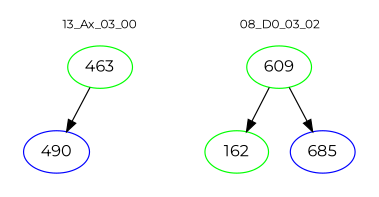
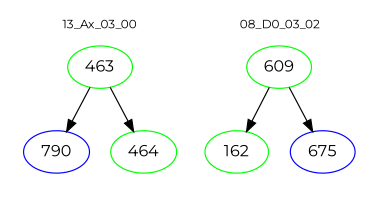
node "490": label "490" -> "790"
node "464": added
node "685": label "685" -> "675"
